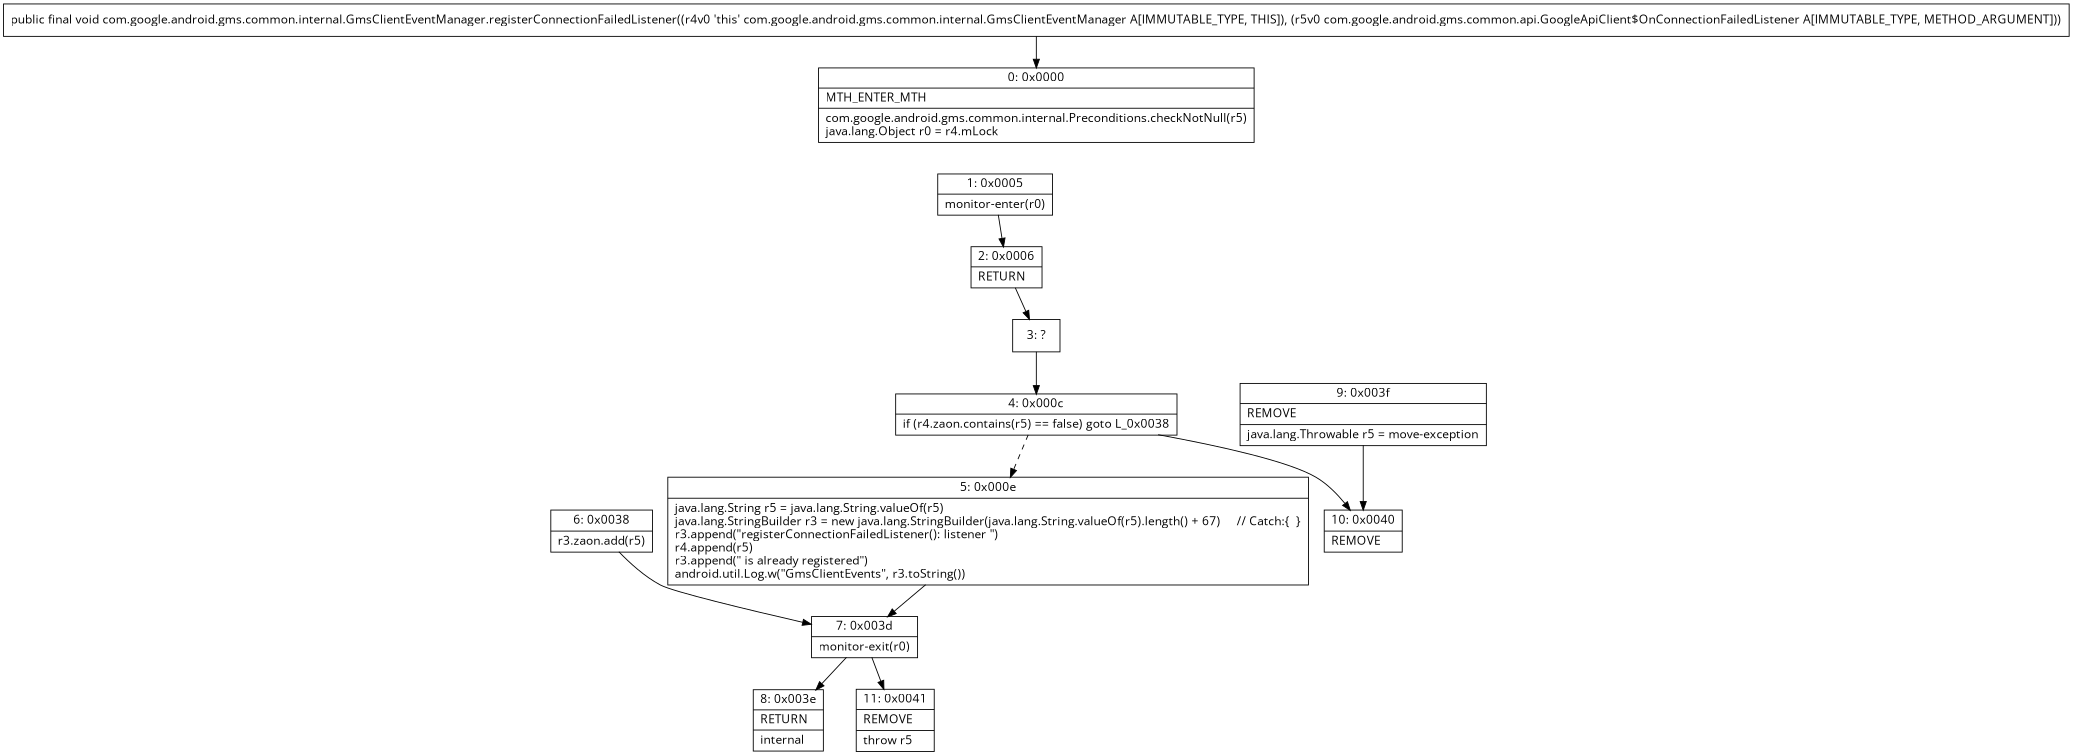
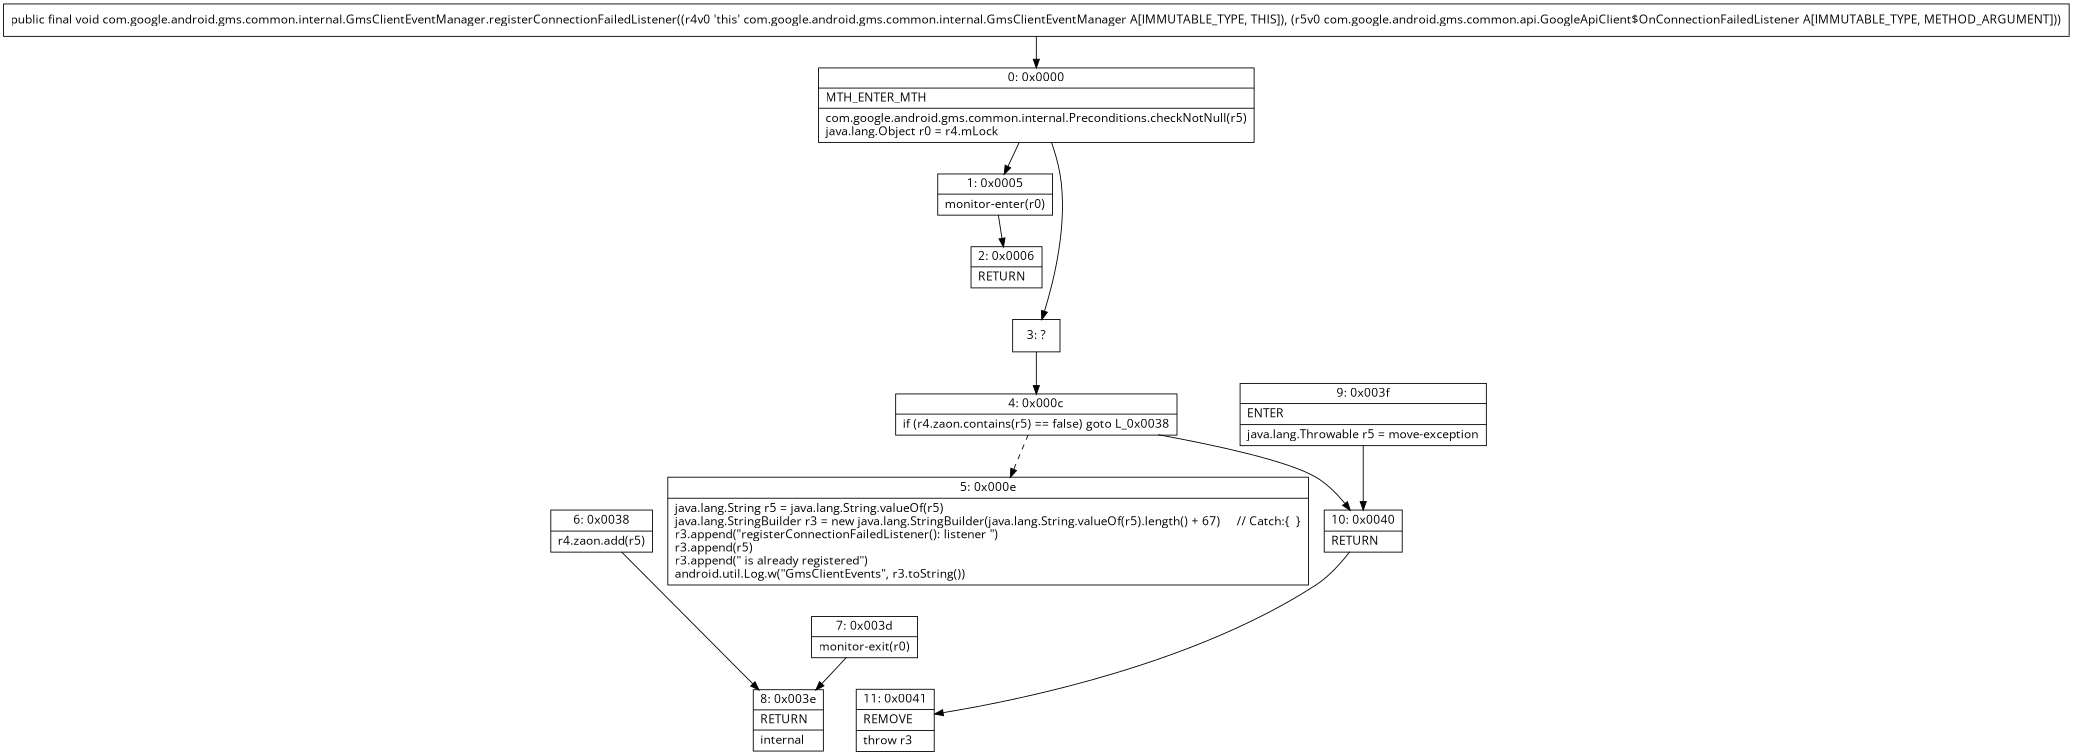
edge "0: 0x0000" -> "1: 0x0005": added
edge "2: 0x0006" -> "3: ?": now "0: 0x0000" -> "3: ?"
node "9: 0x003f": text "REMOVE" -> "ENTER"
node "6: 0x0038": text "r3.zaon.add(r5)" -> "r4.zaon.add(r5)"
node "10: 0x0040": text "REMOVE" -> "RETURN"
node "5: 0x000e": text "r4.append(r5)" -> "r3.append(r5)"
edge "5: 0x000e" -> "7: 0x003d": removed
edge "6: 0x0038" -> "7: 0x003d": now "6: 0x0038" -> "8: 0x003e"
edge "7: 0x003d" -> "11: 0x0041": now "10: 0x0040" -> "11: 0x0041"
node "11: 0x0041": text "throw r5" -> "throw r3"
